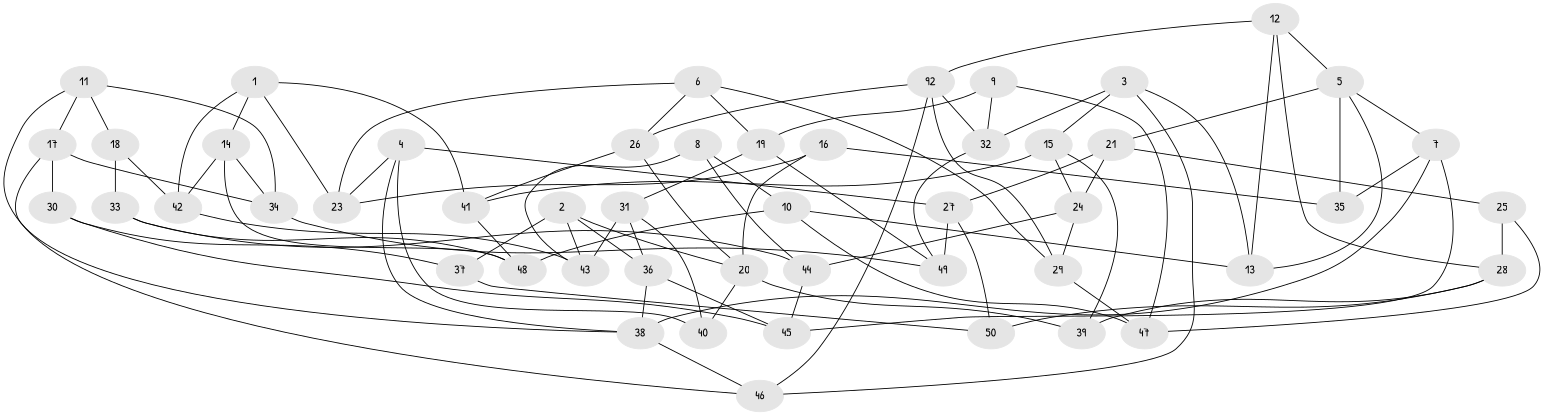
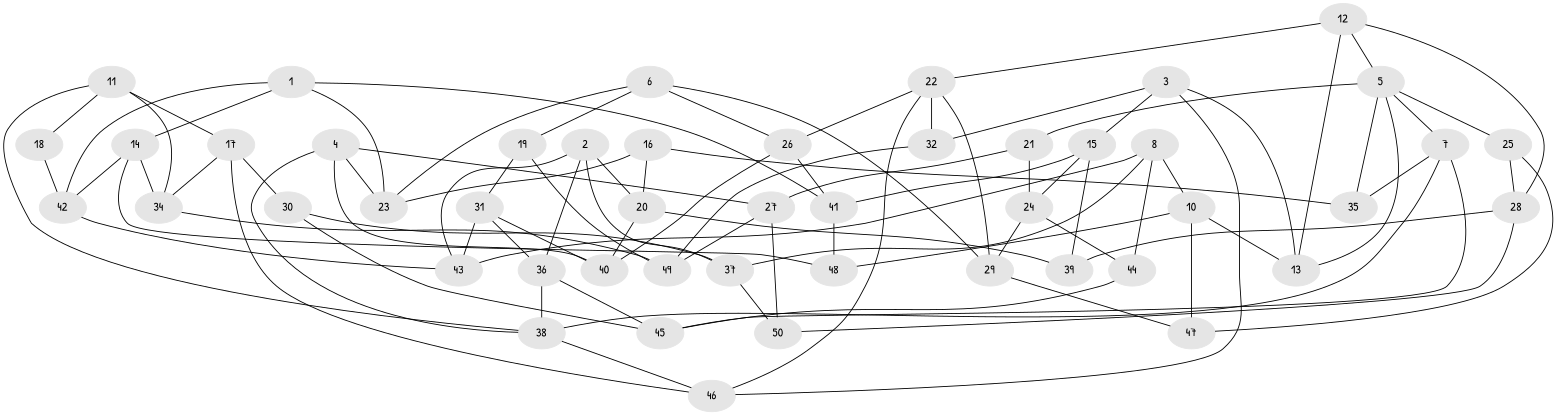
node "92": label "92" -> "22"
node "9": removed
edge "21" -- "25": now "5" -- "25"
node "33": removed
edge "26" -- "20": now "26" -- "40"
edge "8" -- "37": added
